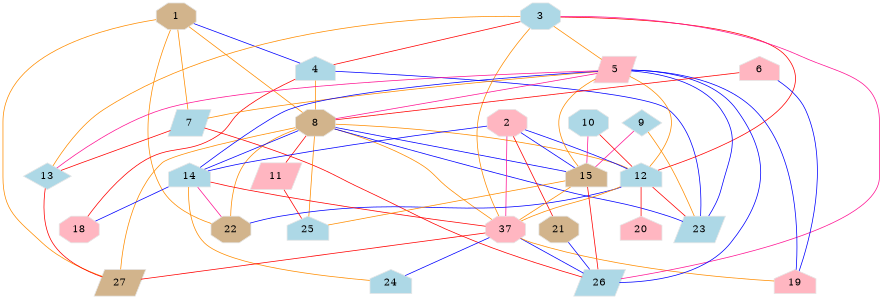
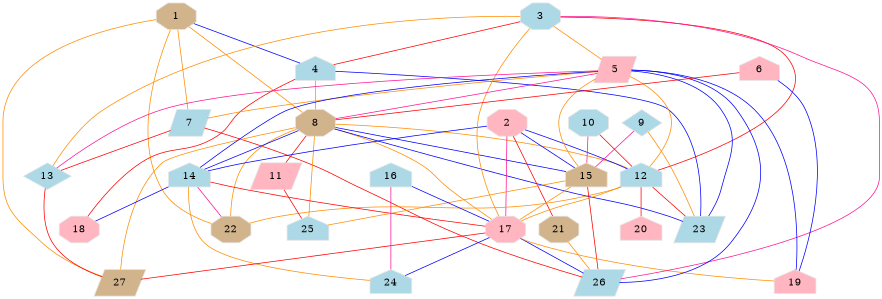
node "16": added
edge "12" -- "22": color blue -> darkorange
node "37": label "37" -> "17"
edge "21" -- "26": color blue -> darkorange
